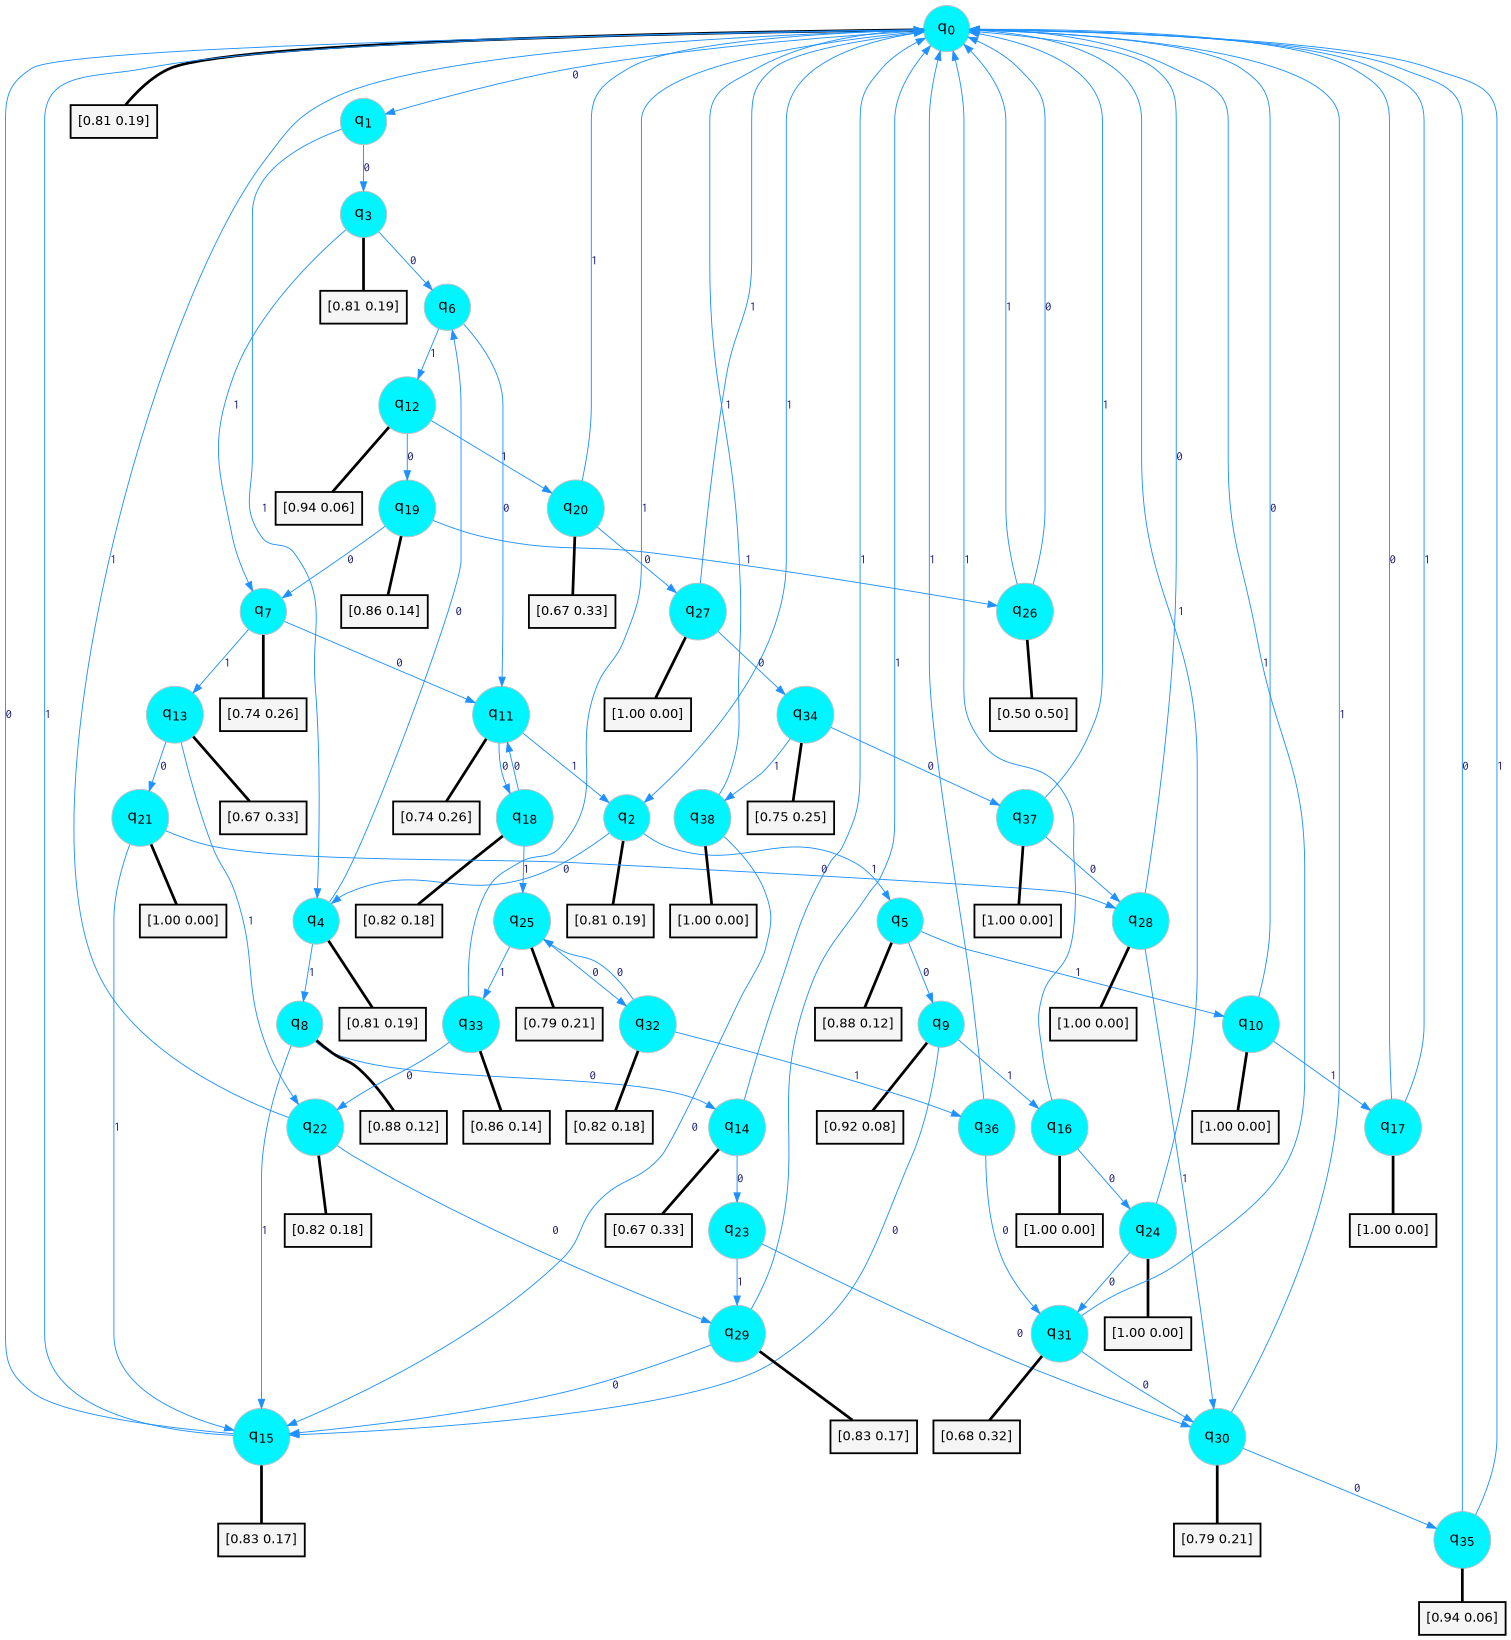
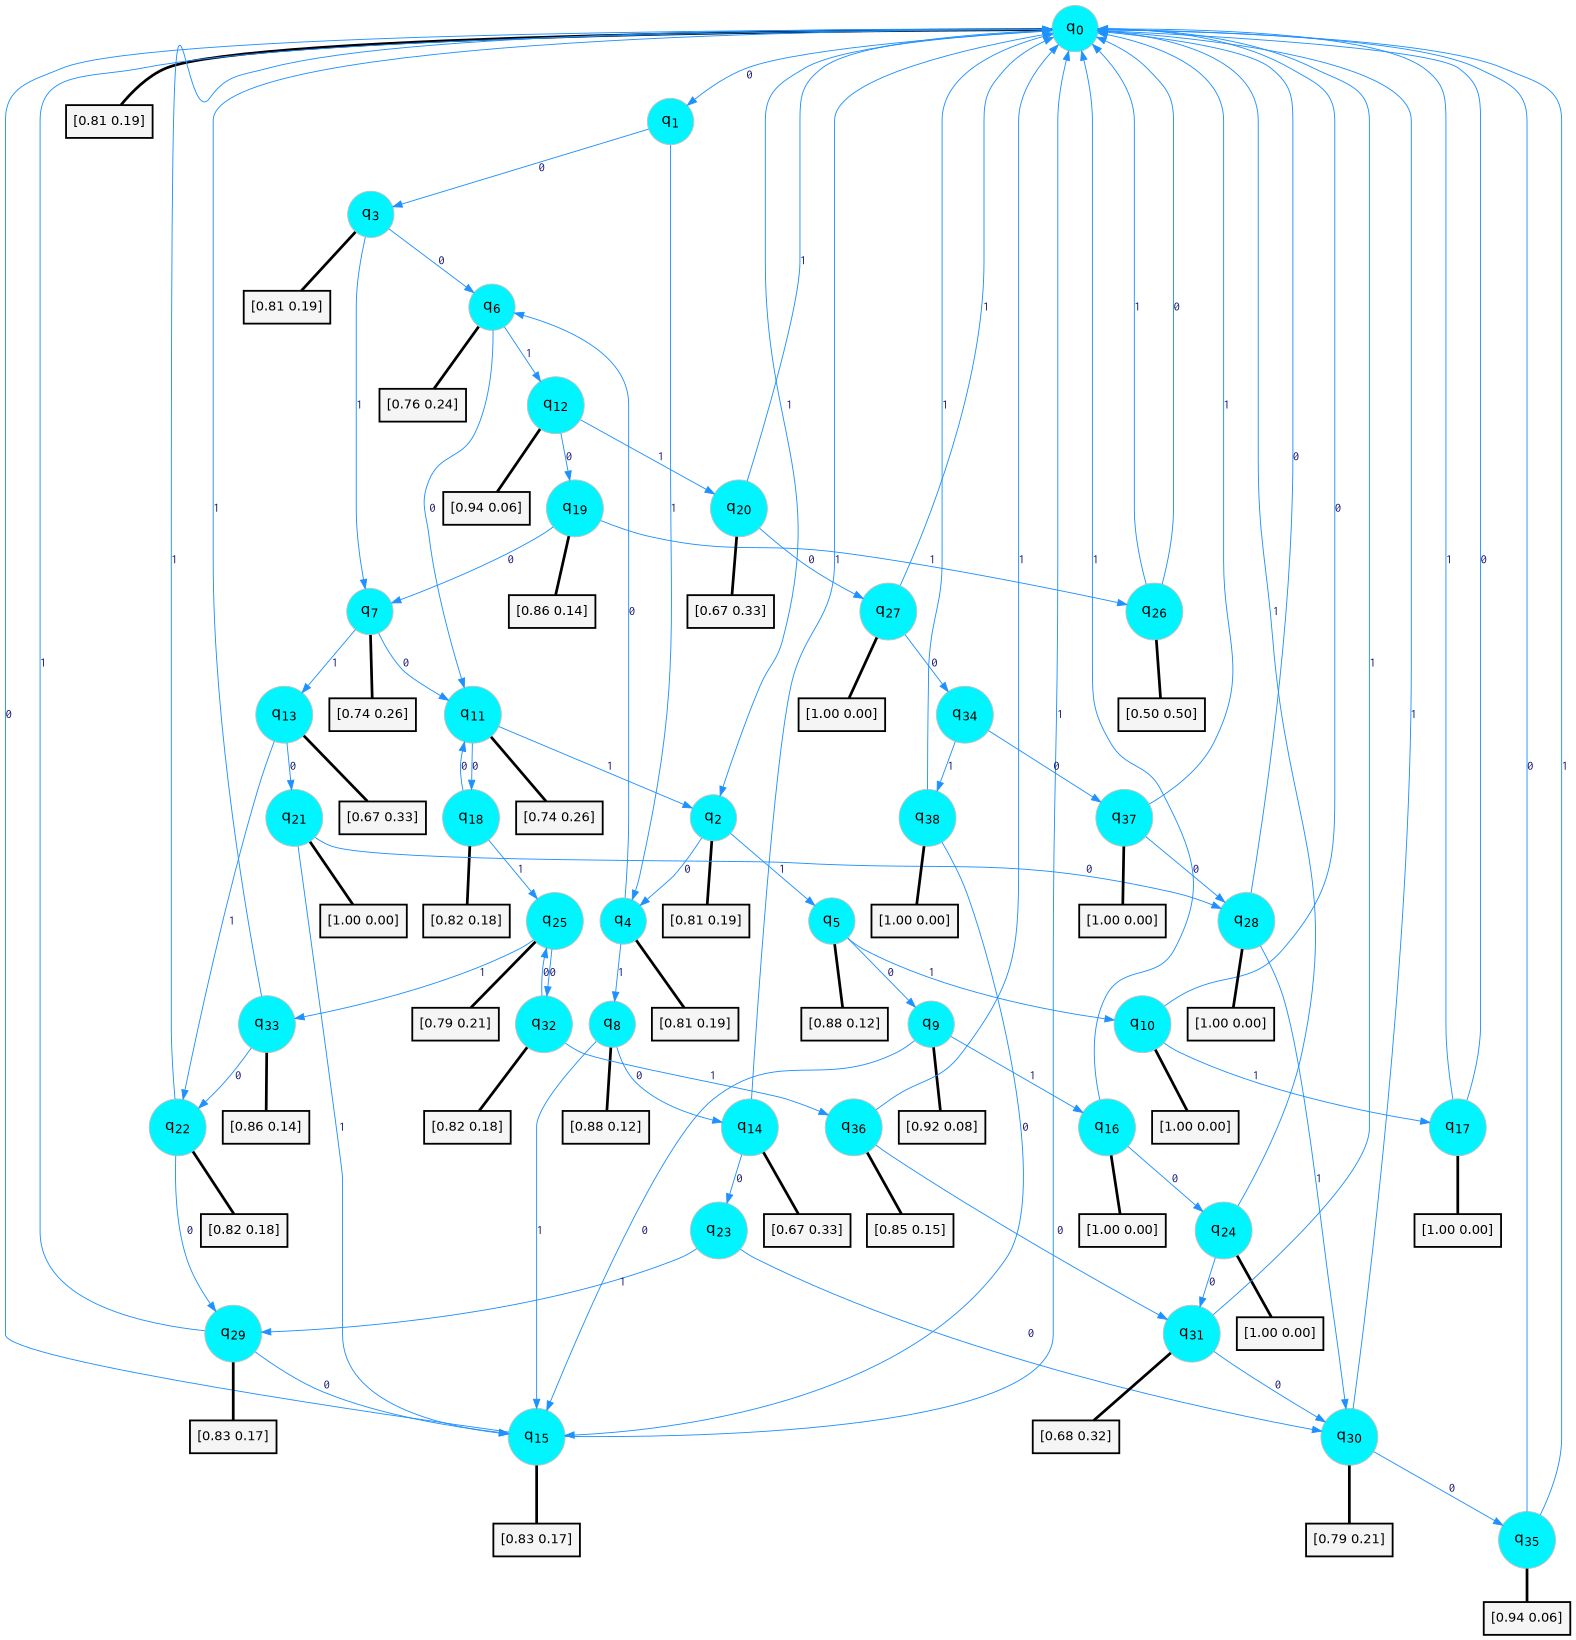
node "[0.76 0.24]": added
node "[0.75 0.25]": removed
node "[0.85 0.15]": added
